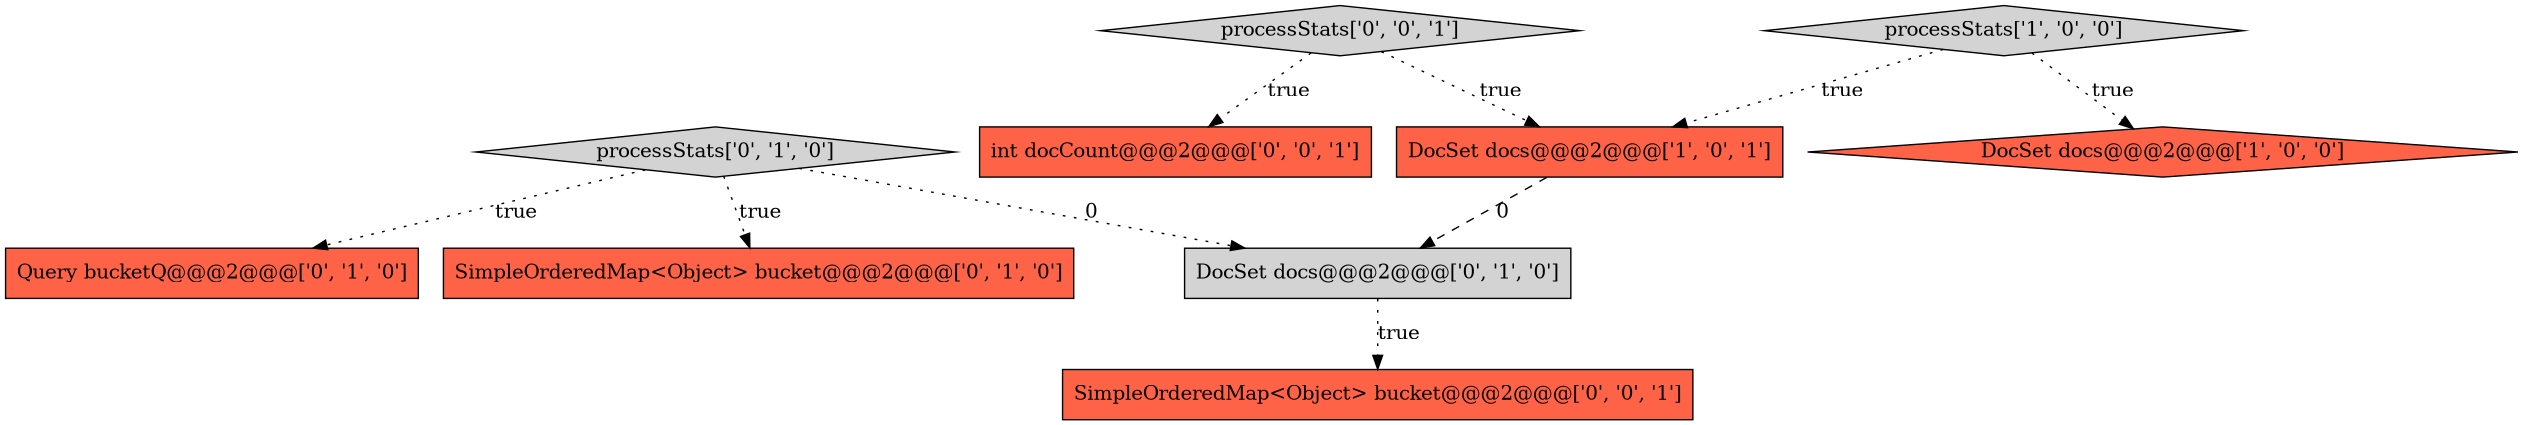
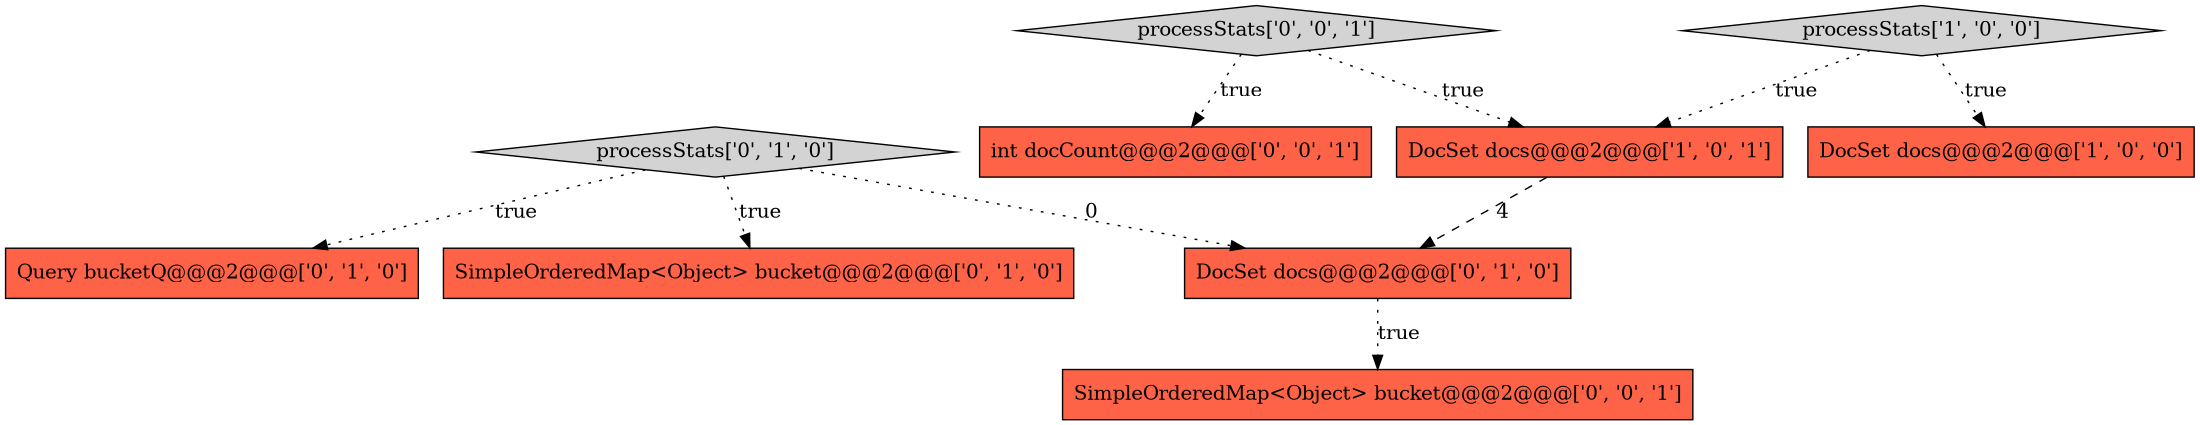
node "DocSet docs@@@2@@@['1', '0', '0']": shape diamond -> box
edge "DocSet docs@@@2@@@['1', '0', '1']" -> "DocSet docs@@@2@@@['0', '1', '0']": label "0" -> "4"
node "DocSet docs@@@2@@@['0', '1', '0']": fillcolor lightgray -> tomato
